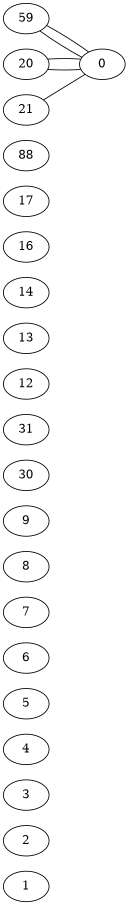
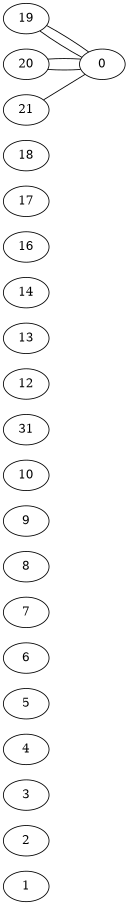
node "59": label "59" -> "19"
node "88": label "88" -> "18"
node "30": label "30" -> "10"
